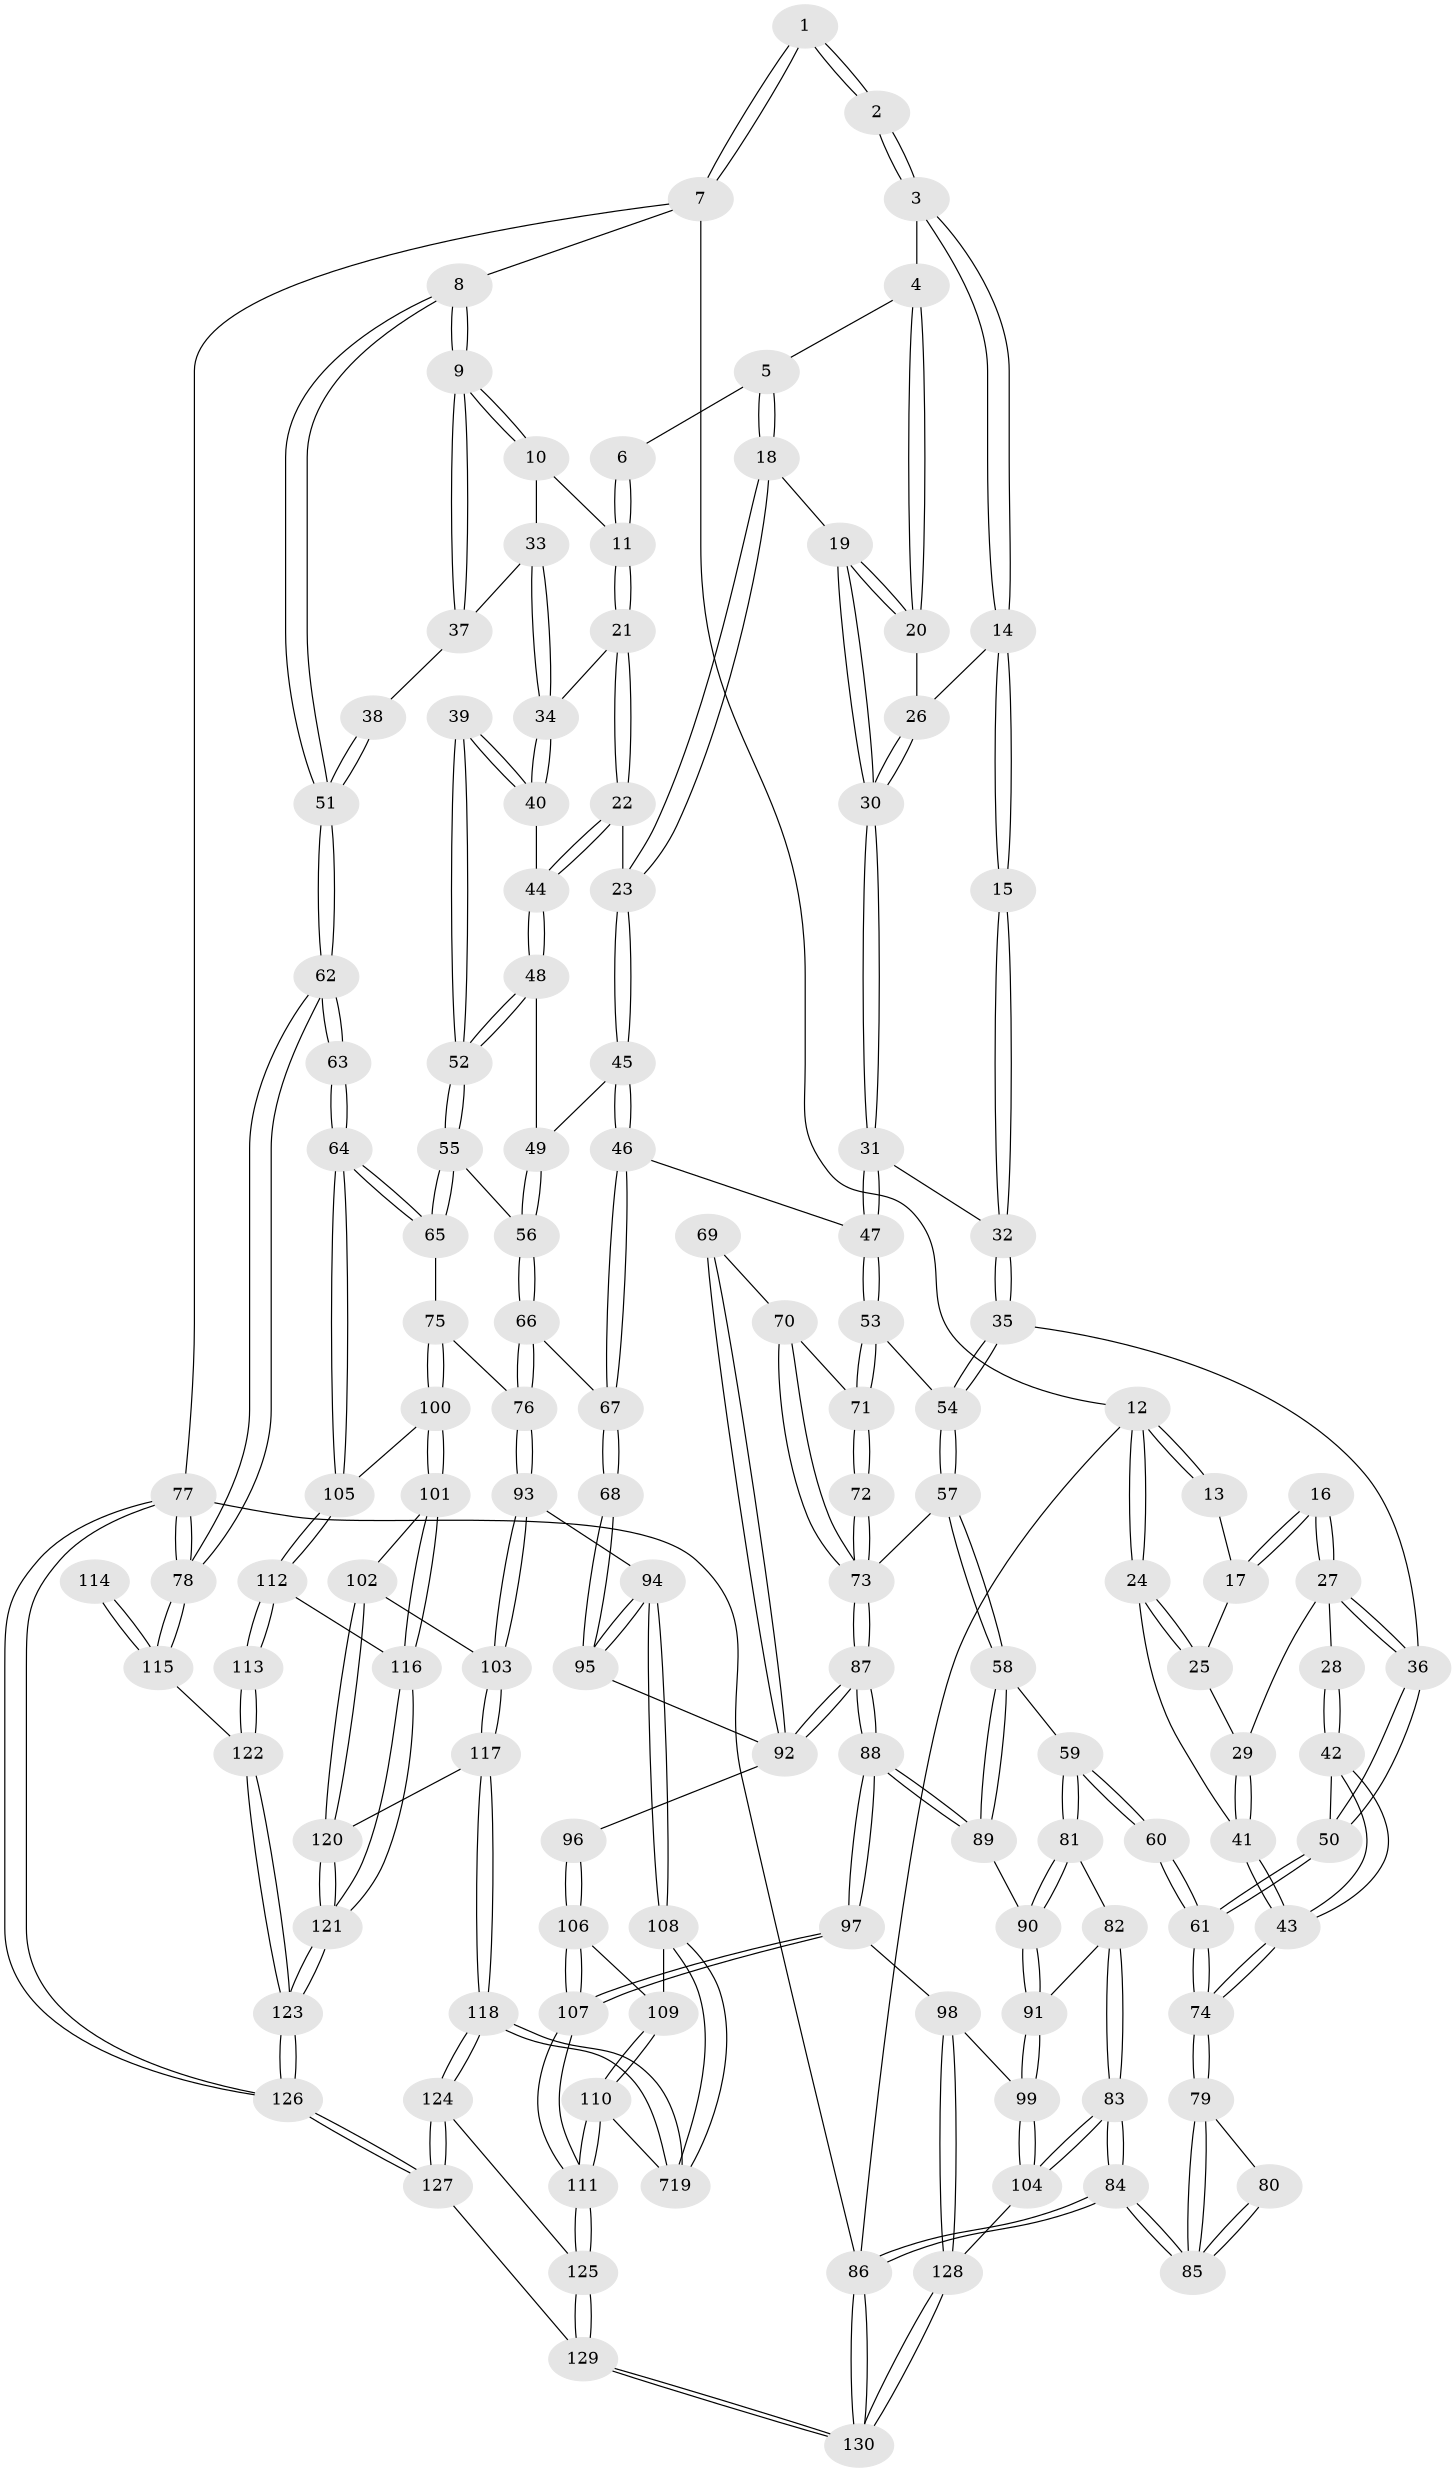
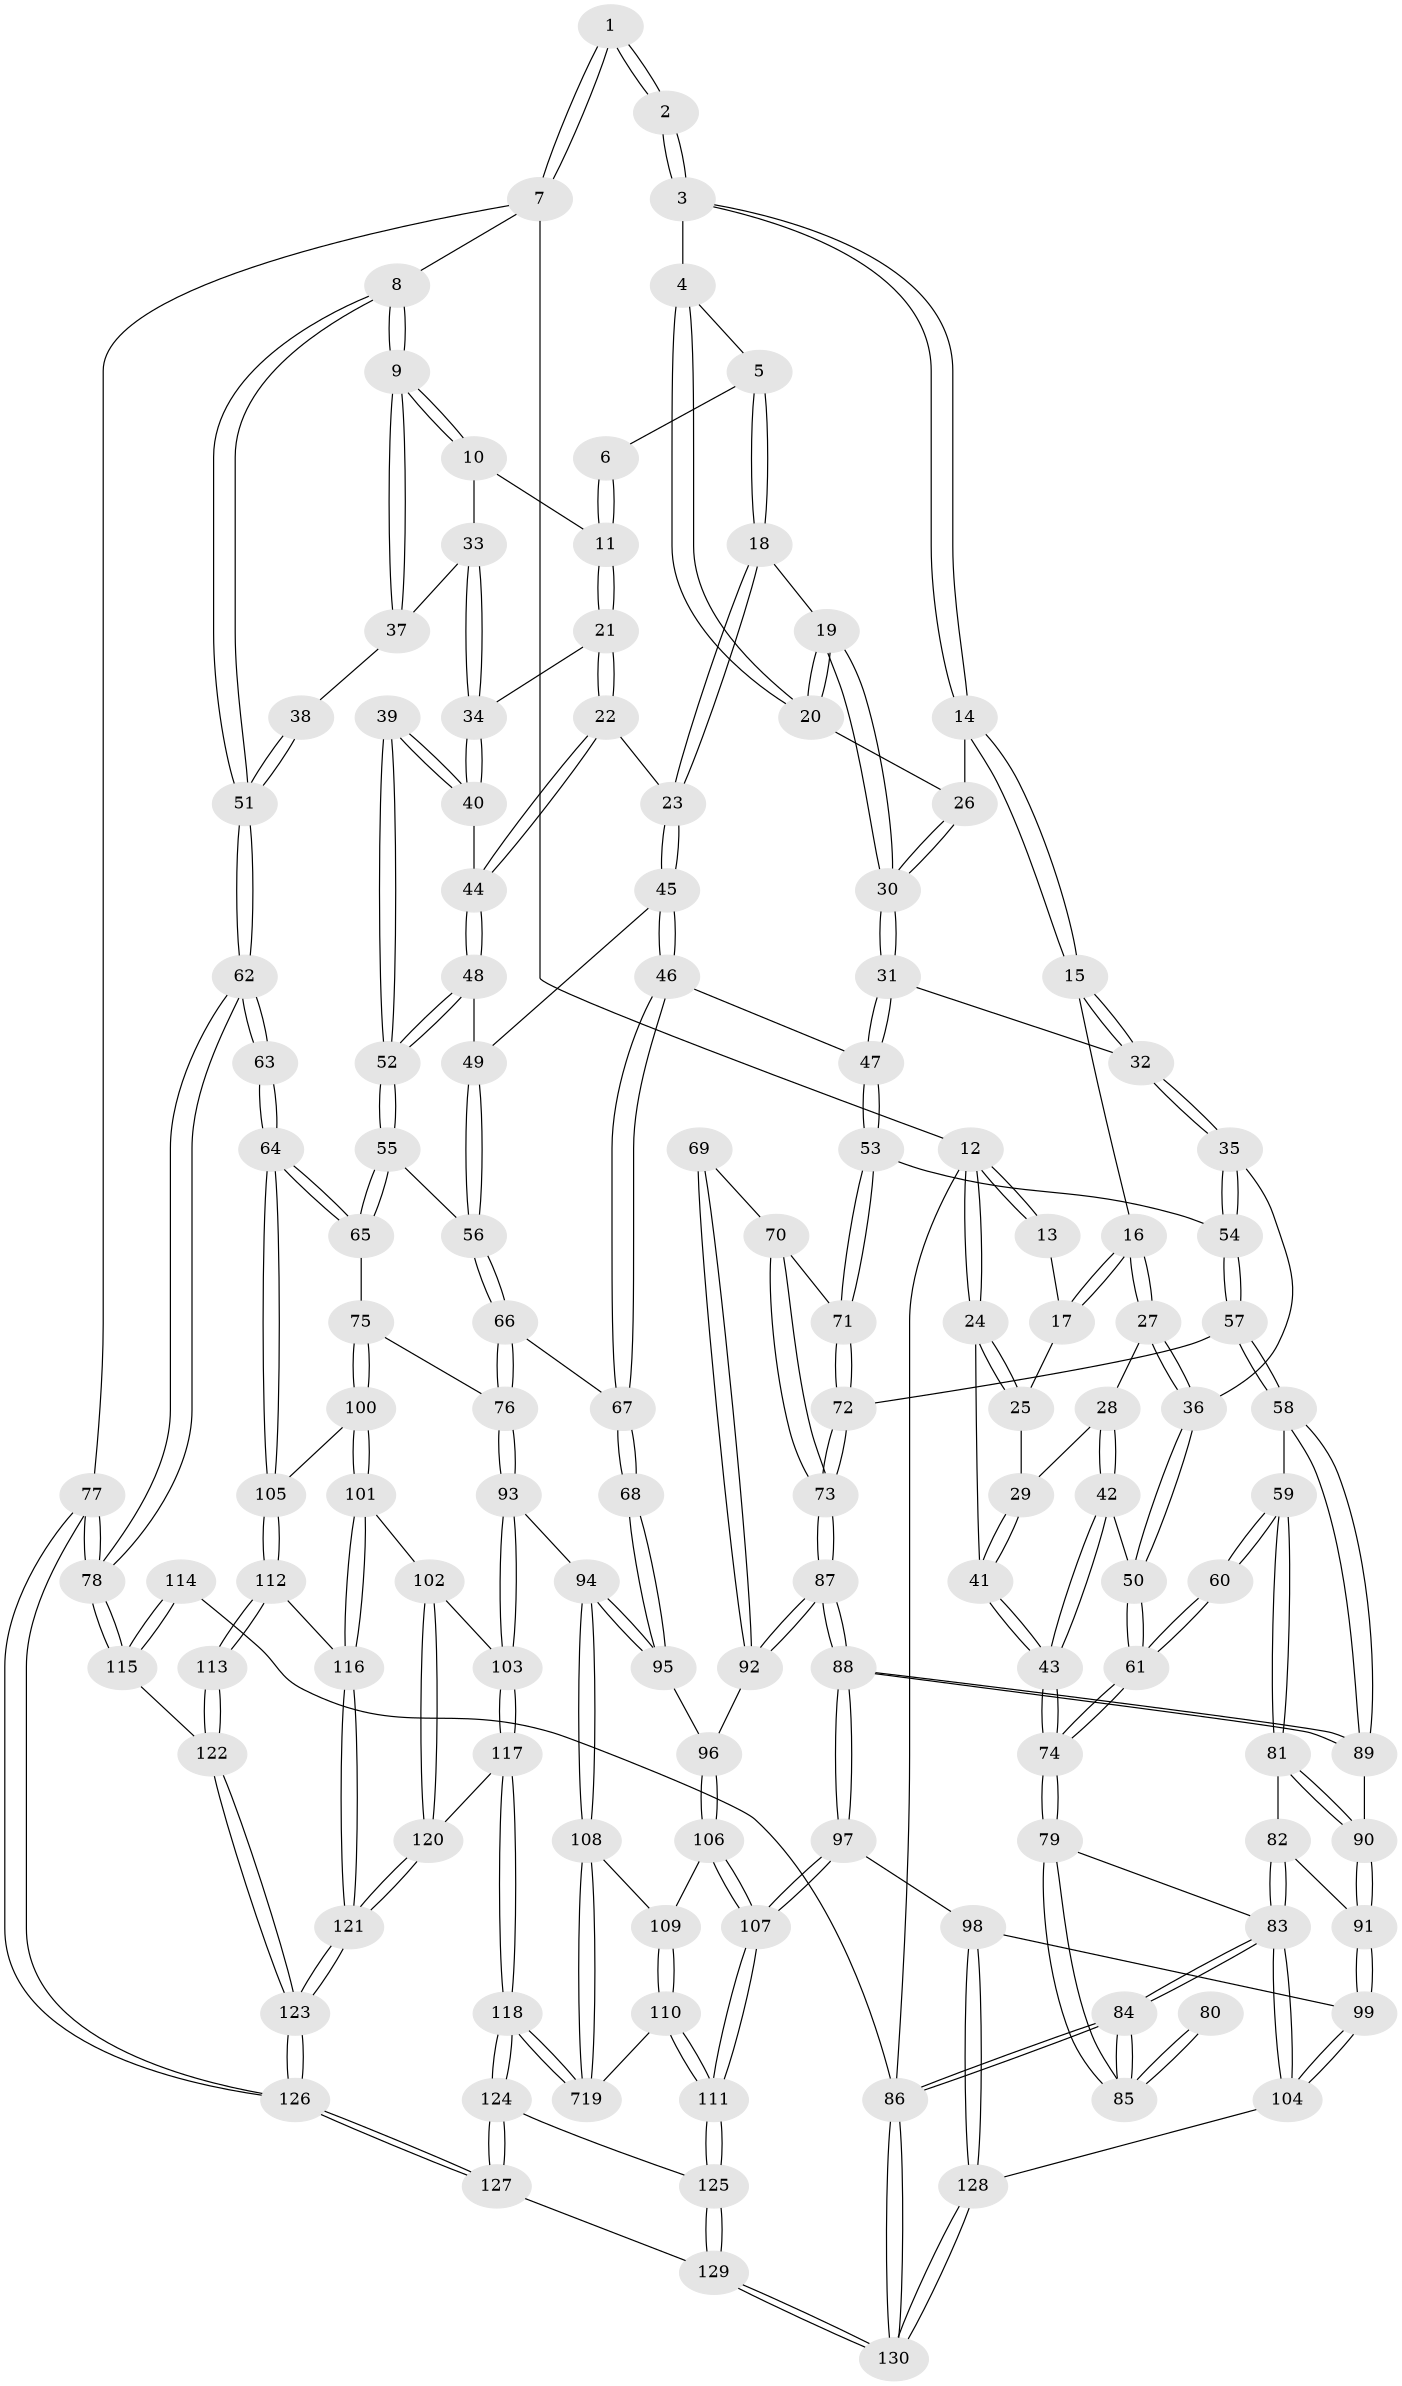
edge "15" -- "16": added
edge "57" -- "73": now "57" -- "72"
edge "77" -- "86": now "114" -- "86"
edge "27" -- "29": now "28" -- "29"
edge "95" -- "92": now "95" -- "96"
edge "79" -- "80": now "79" -- "83"
